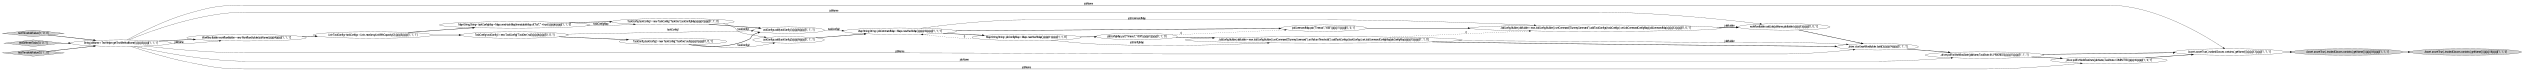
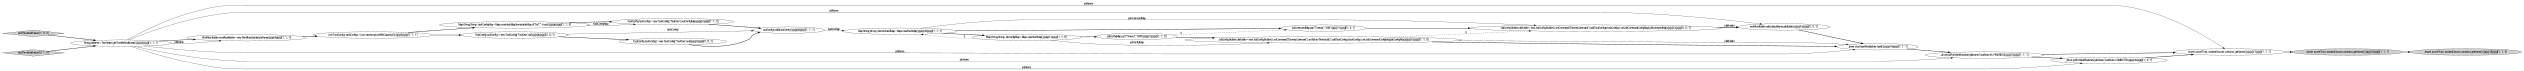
node "taskConfigs.add(taskConfig2)@@@9@@@['1', '1', '1']": removed
node "testDifferentTasks['0', '0', '1']": removed
